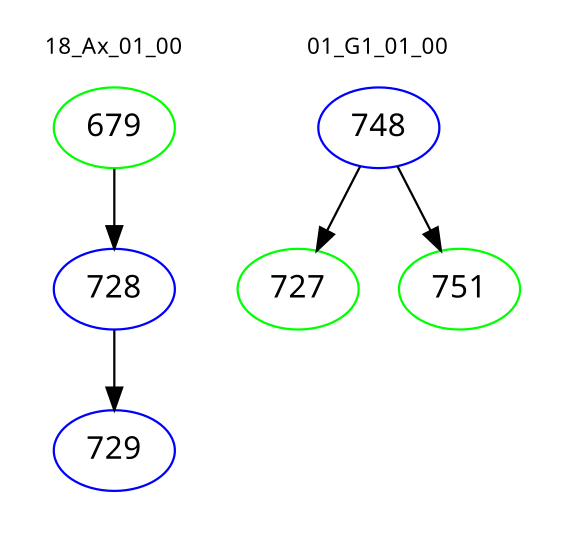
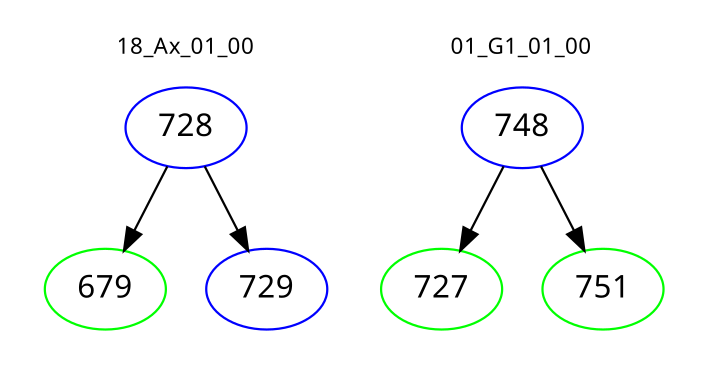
edge "679" -> "728": reversed
